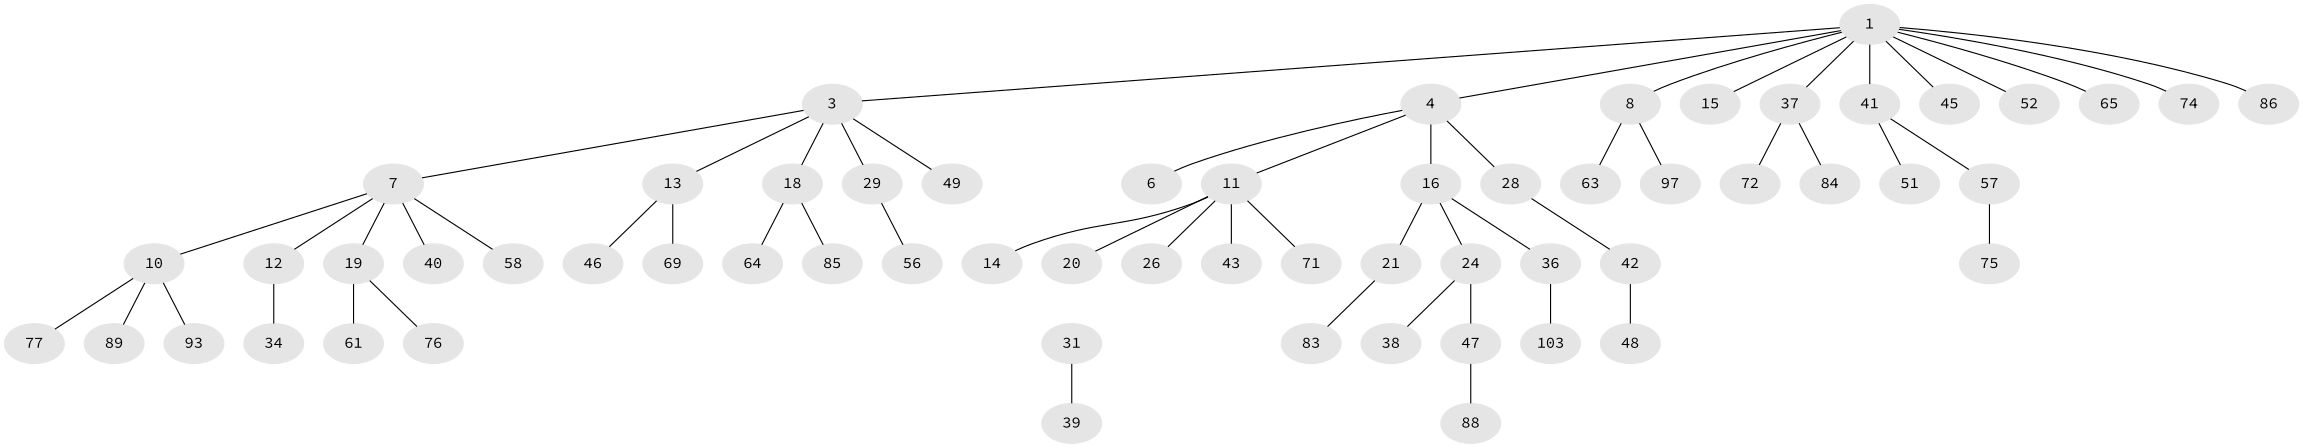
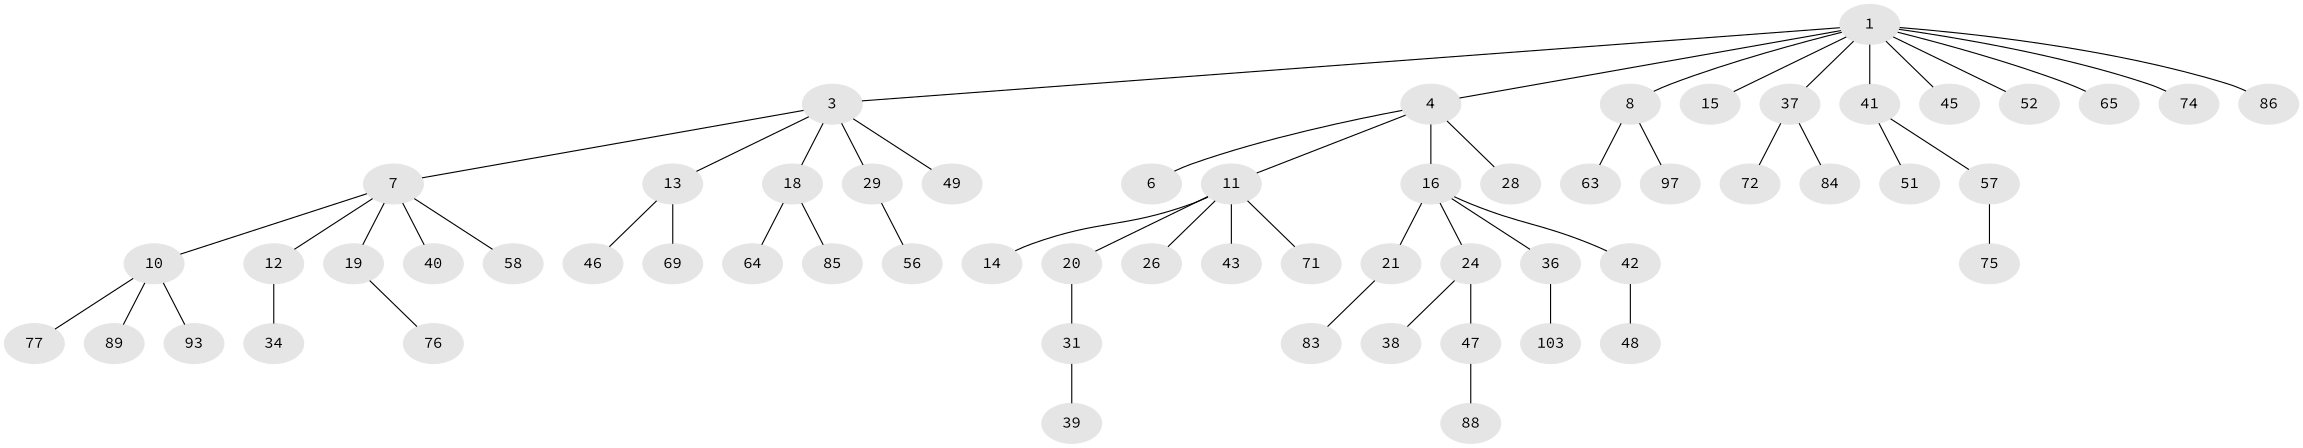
edge "28" -- "42": now "16" -- "42"
edge "20" -- "31": added
node "61": removed
